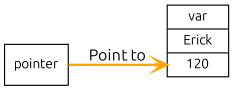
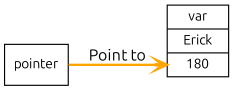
node "var": text "120" -> "180"
